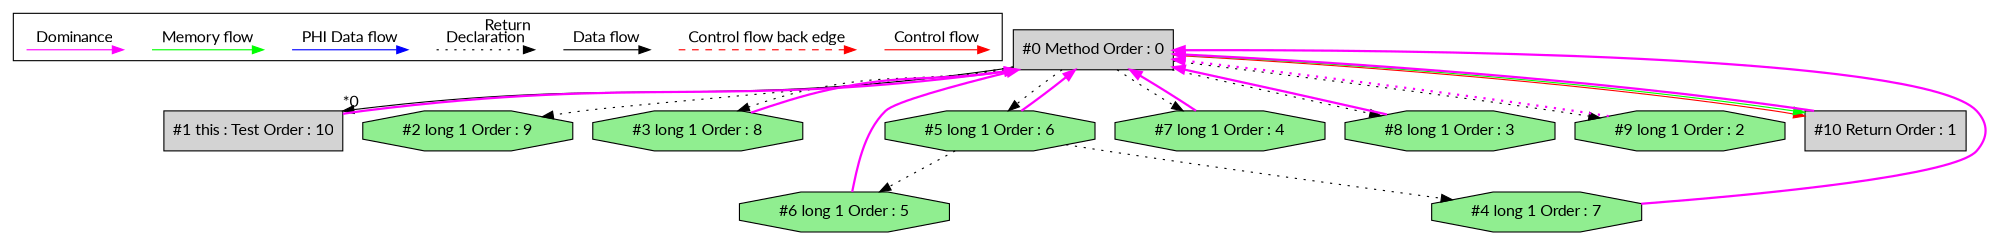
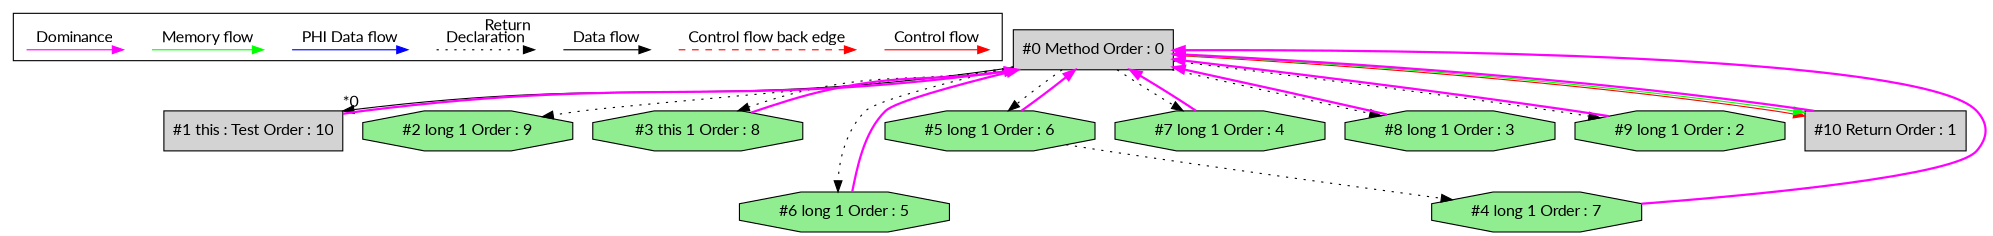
edge "#9 long 1 Order : 2" -> "#0 Method Order : 0": style dotted -> solid
node "#3 long 1 Order : 8": label "#3 long 1 Order : 8" -> "#3 this 1 Order : 8"
edge "#5 long 1 Order : 6" -> "#6 long 1 Order : 5": now "#0 Method Order : 0" -> "#6 long 1 Order : 5"
